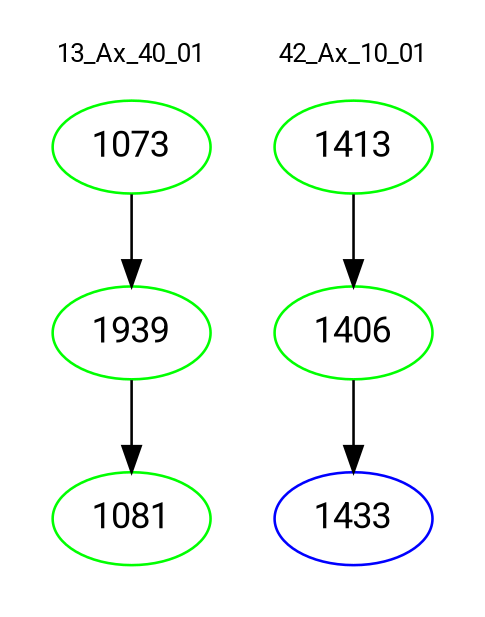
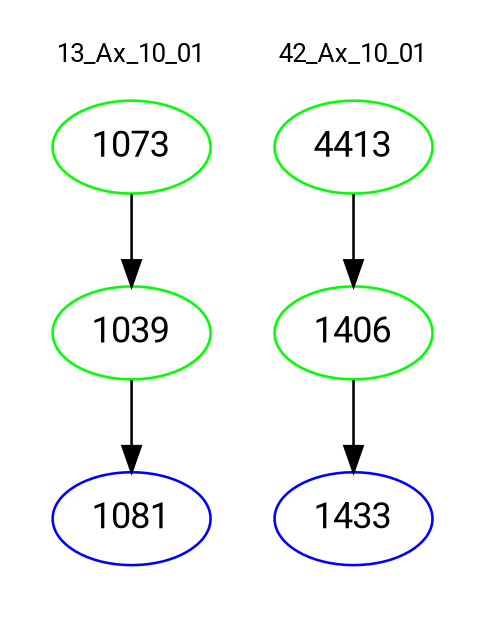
cluster "13_Ax_40_01": label "13_Ax_40_01" -> "13_Ax_10_01"
node "1413": label "1413" -> "4413"
node "1939": label "1939" -> "1039"
node "1081": color green -> blue
